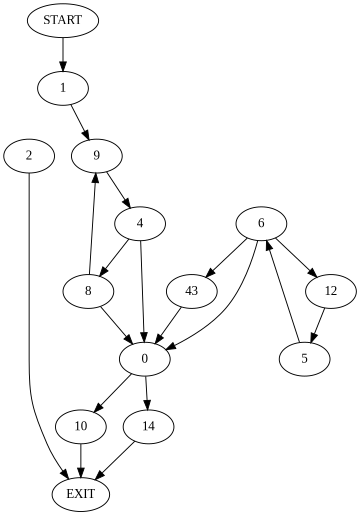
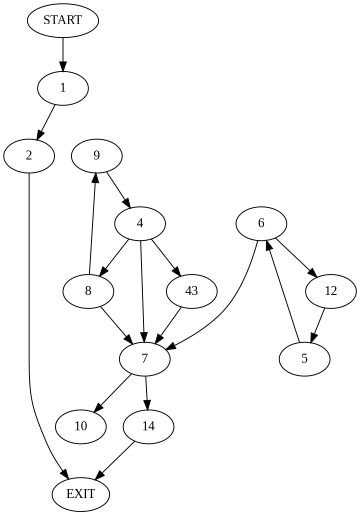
edge "1" -> "9": now "1" -> "2"
edge "6" -> "43": now "4" -> "43"
node "0": label "0" -> "7"
edge "10" -> "EXIT": removed
